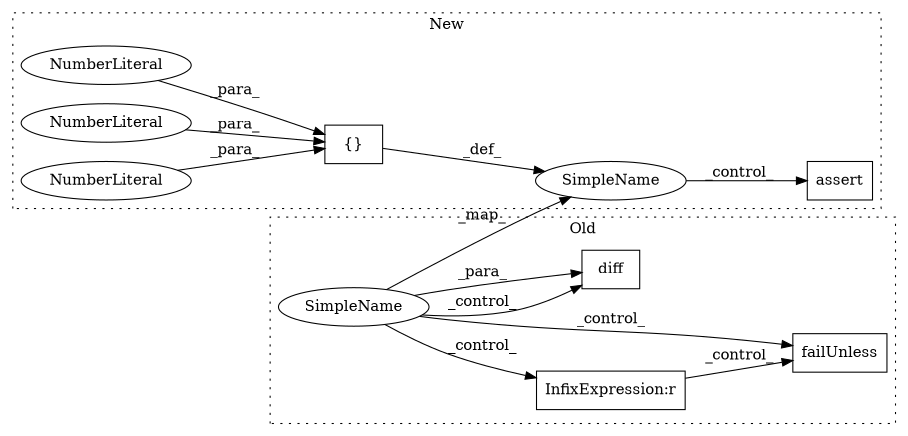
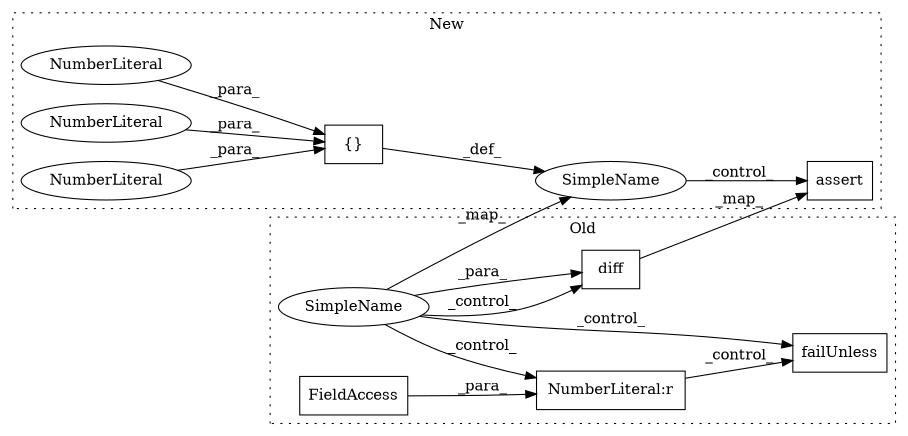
edge "diff" -> "assert": added, label "_map_"
node "InfixExpression:r": label "InfixExpression:r" -> "NumberLiteral:r"
node "FieldAccess": added
